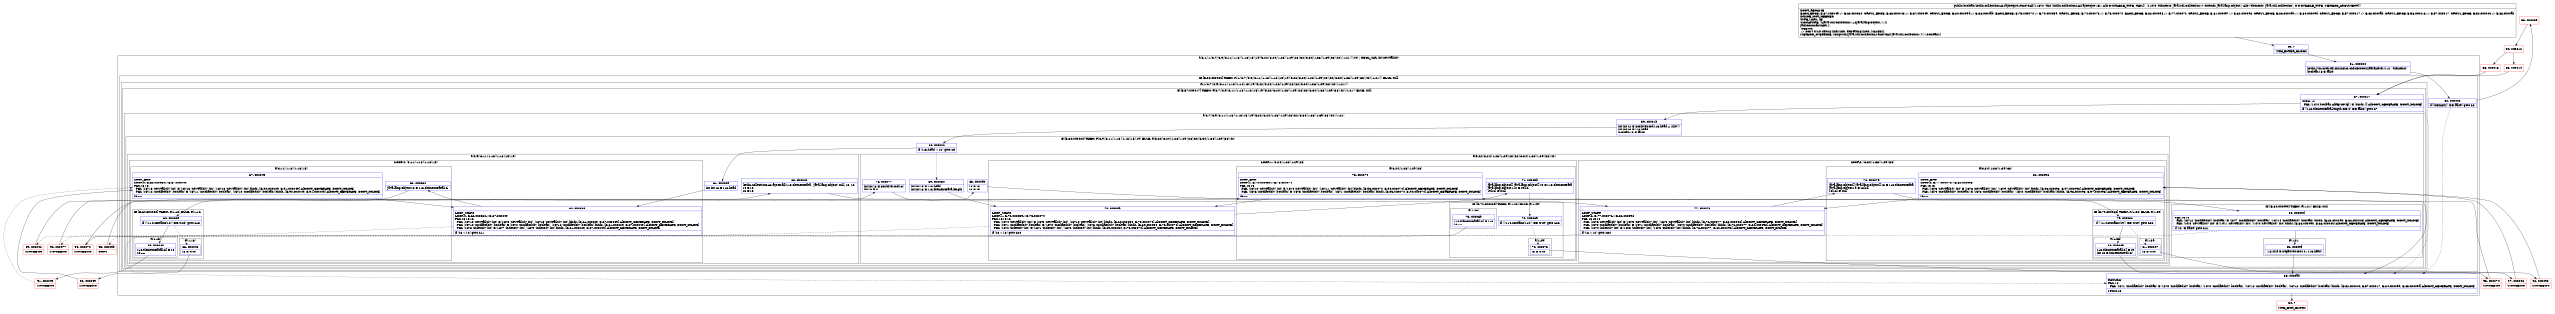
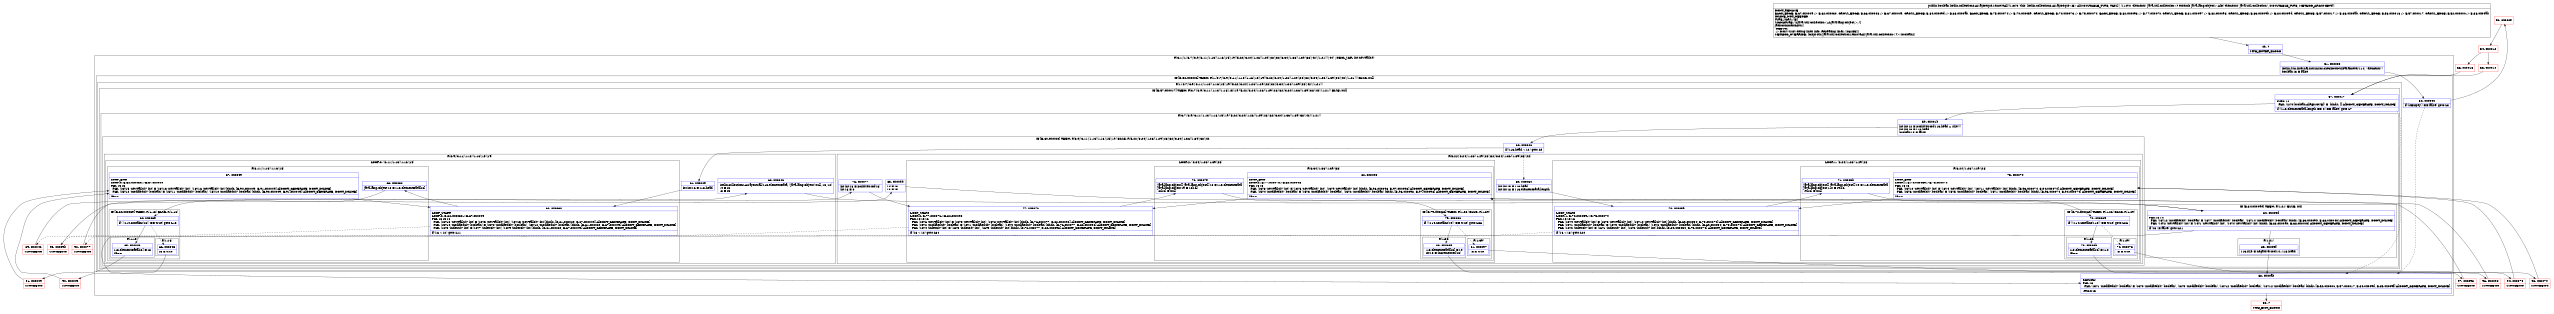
edge "91: 0x0049" -> "67: 0x0049": style dashed -> solid
edge "68: 0x004c" -> "88: 0x00ab": now "68: 0x004c" -> "84: 0x009d"
edge "72: 0x0069" -> "73: 0x006b": added
node "95: 0x009b": text "DONT" -> "SYNTHETIC"
edge "84: 0x009d" -> "88: 0x00ab": style dashed -> solid
